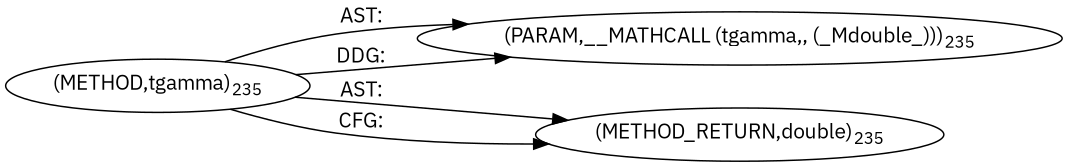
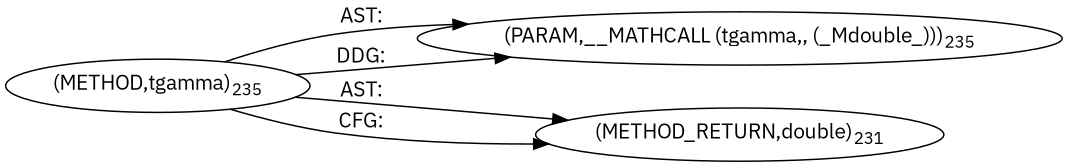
node "(METHOD_RETURN,double)": text "235" -> "231"
